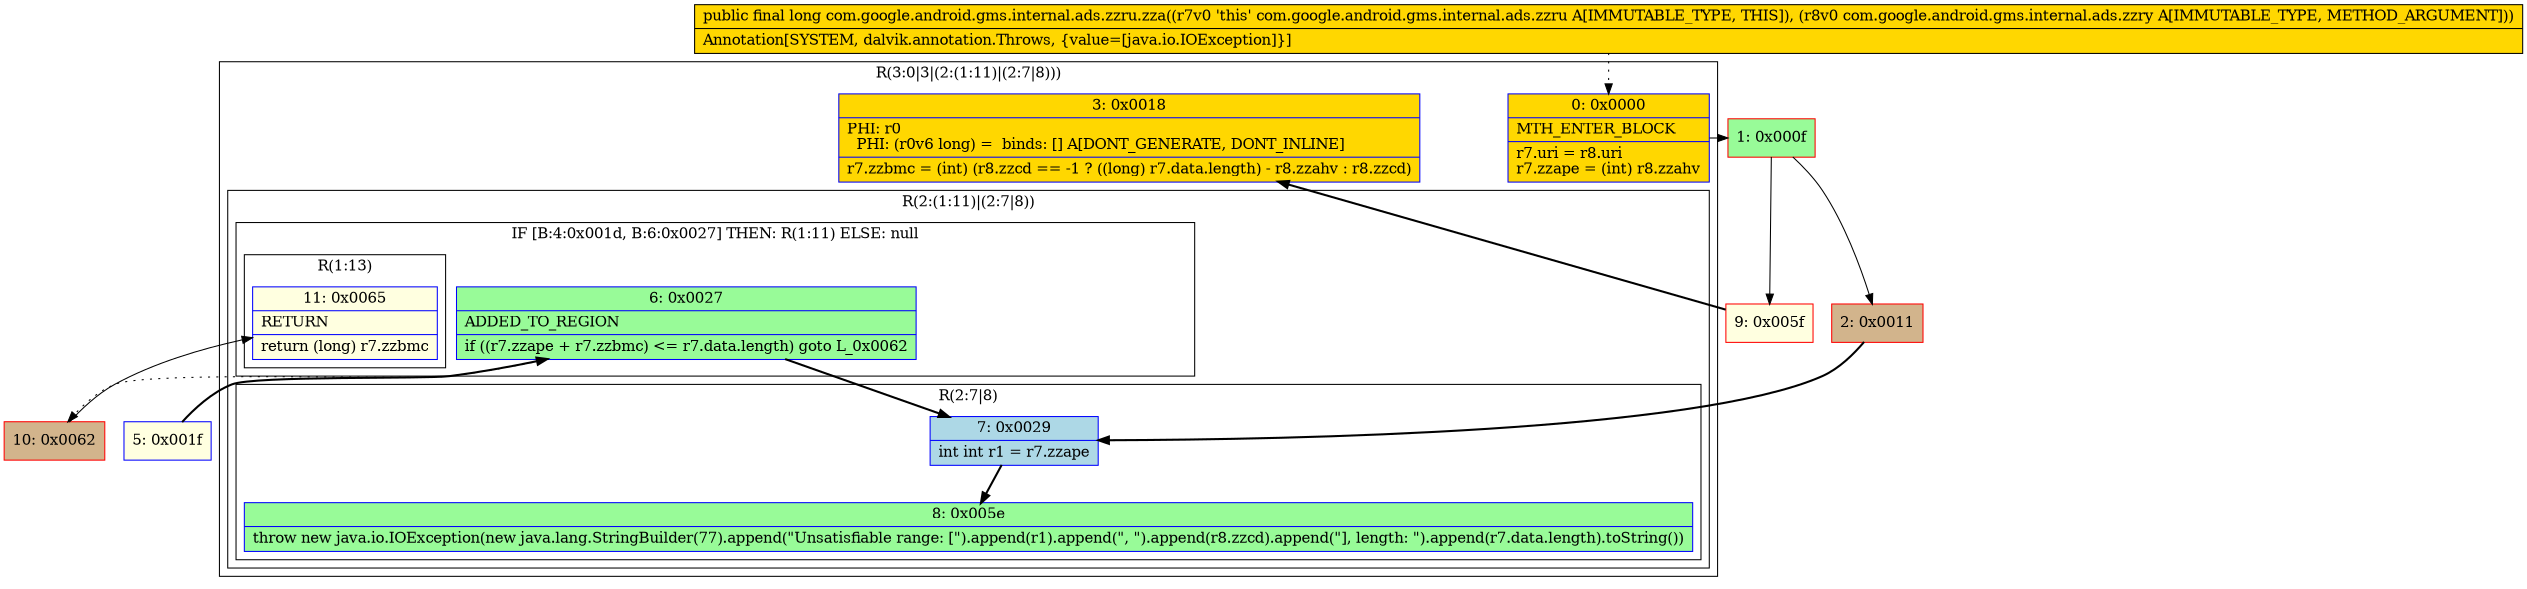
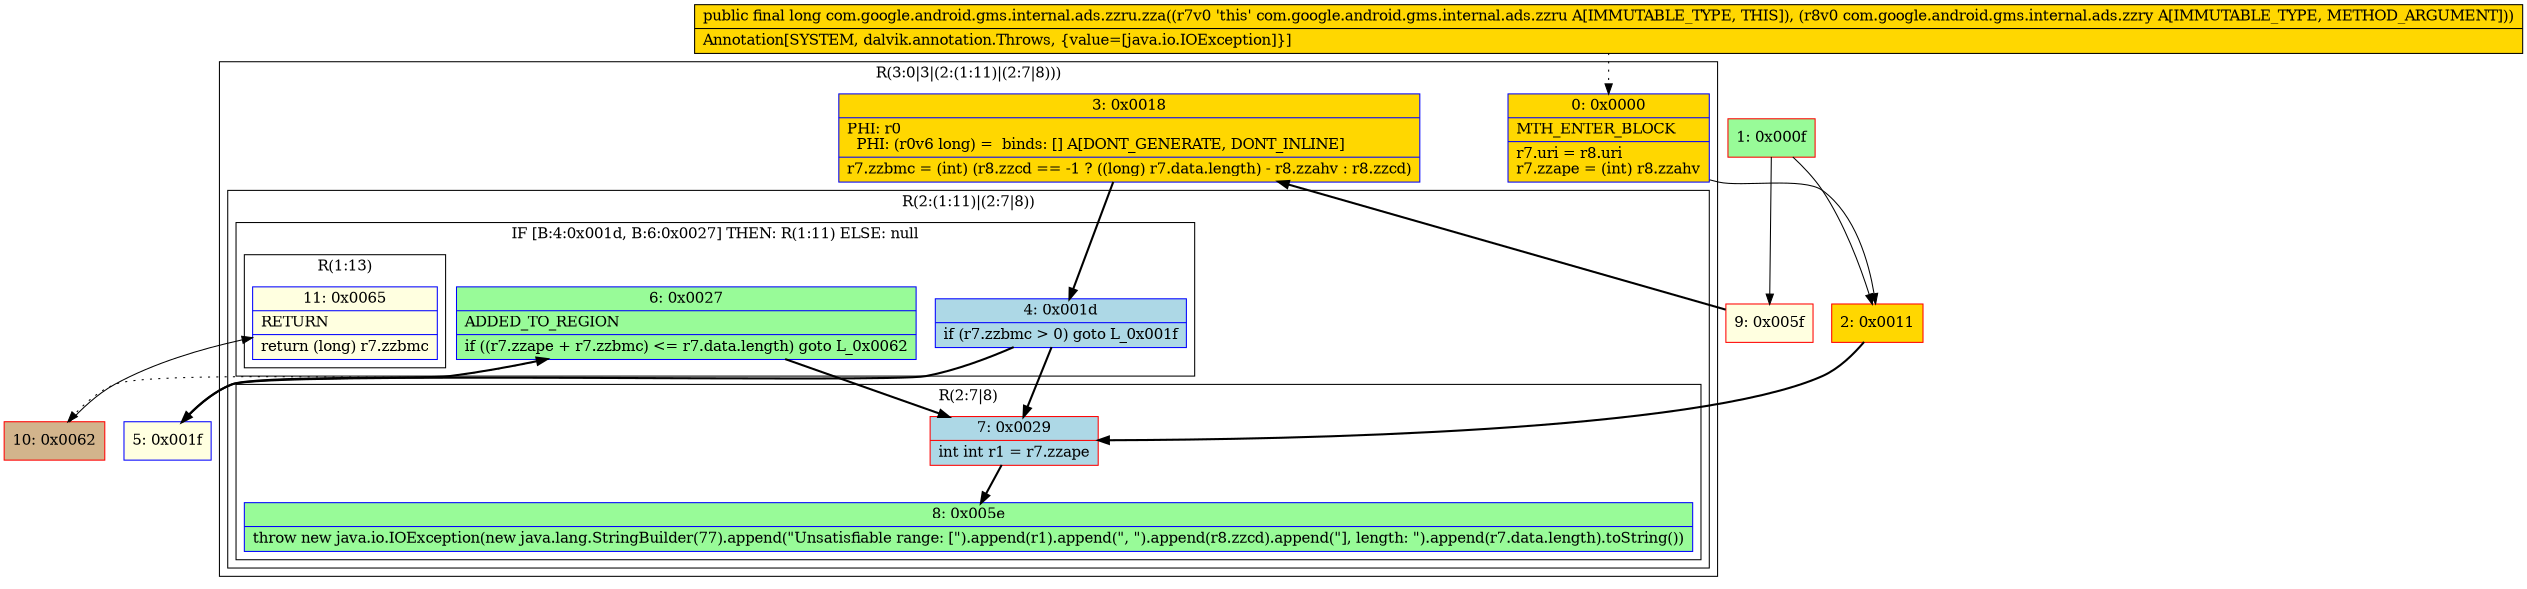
edge "0: 0x0000" -> "1: 0x000f": now "0: 0x0000" -> "2: 0x0011"
node "4: 0x001d": added
node "2: 0x0011": fillcolor tan -> gold
node "7: 0x0029": color blue -> red
